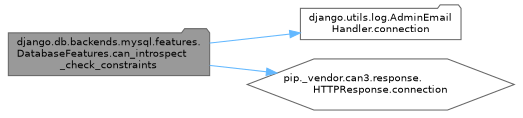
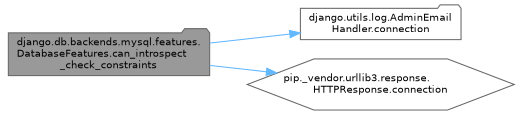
node "pip._vendor.can3.response. HTTPResponse.connection": label "pip._vendor.can3.response. HTTPResponse.connection" -> "pip._vendor.urllib3.response. HTTPResponse.connection"
